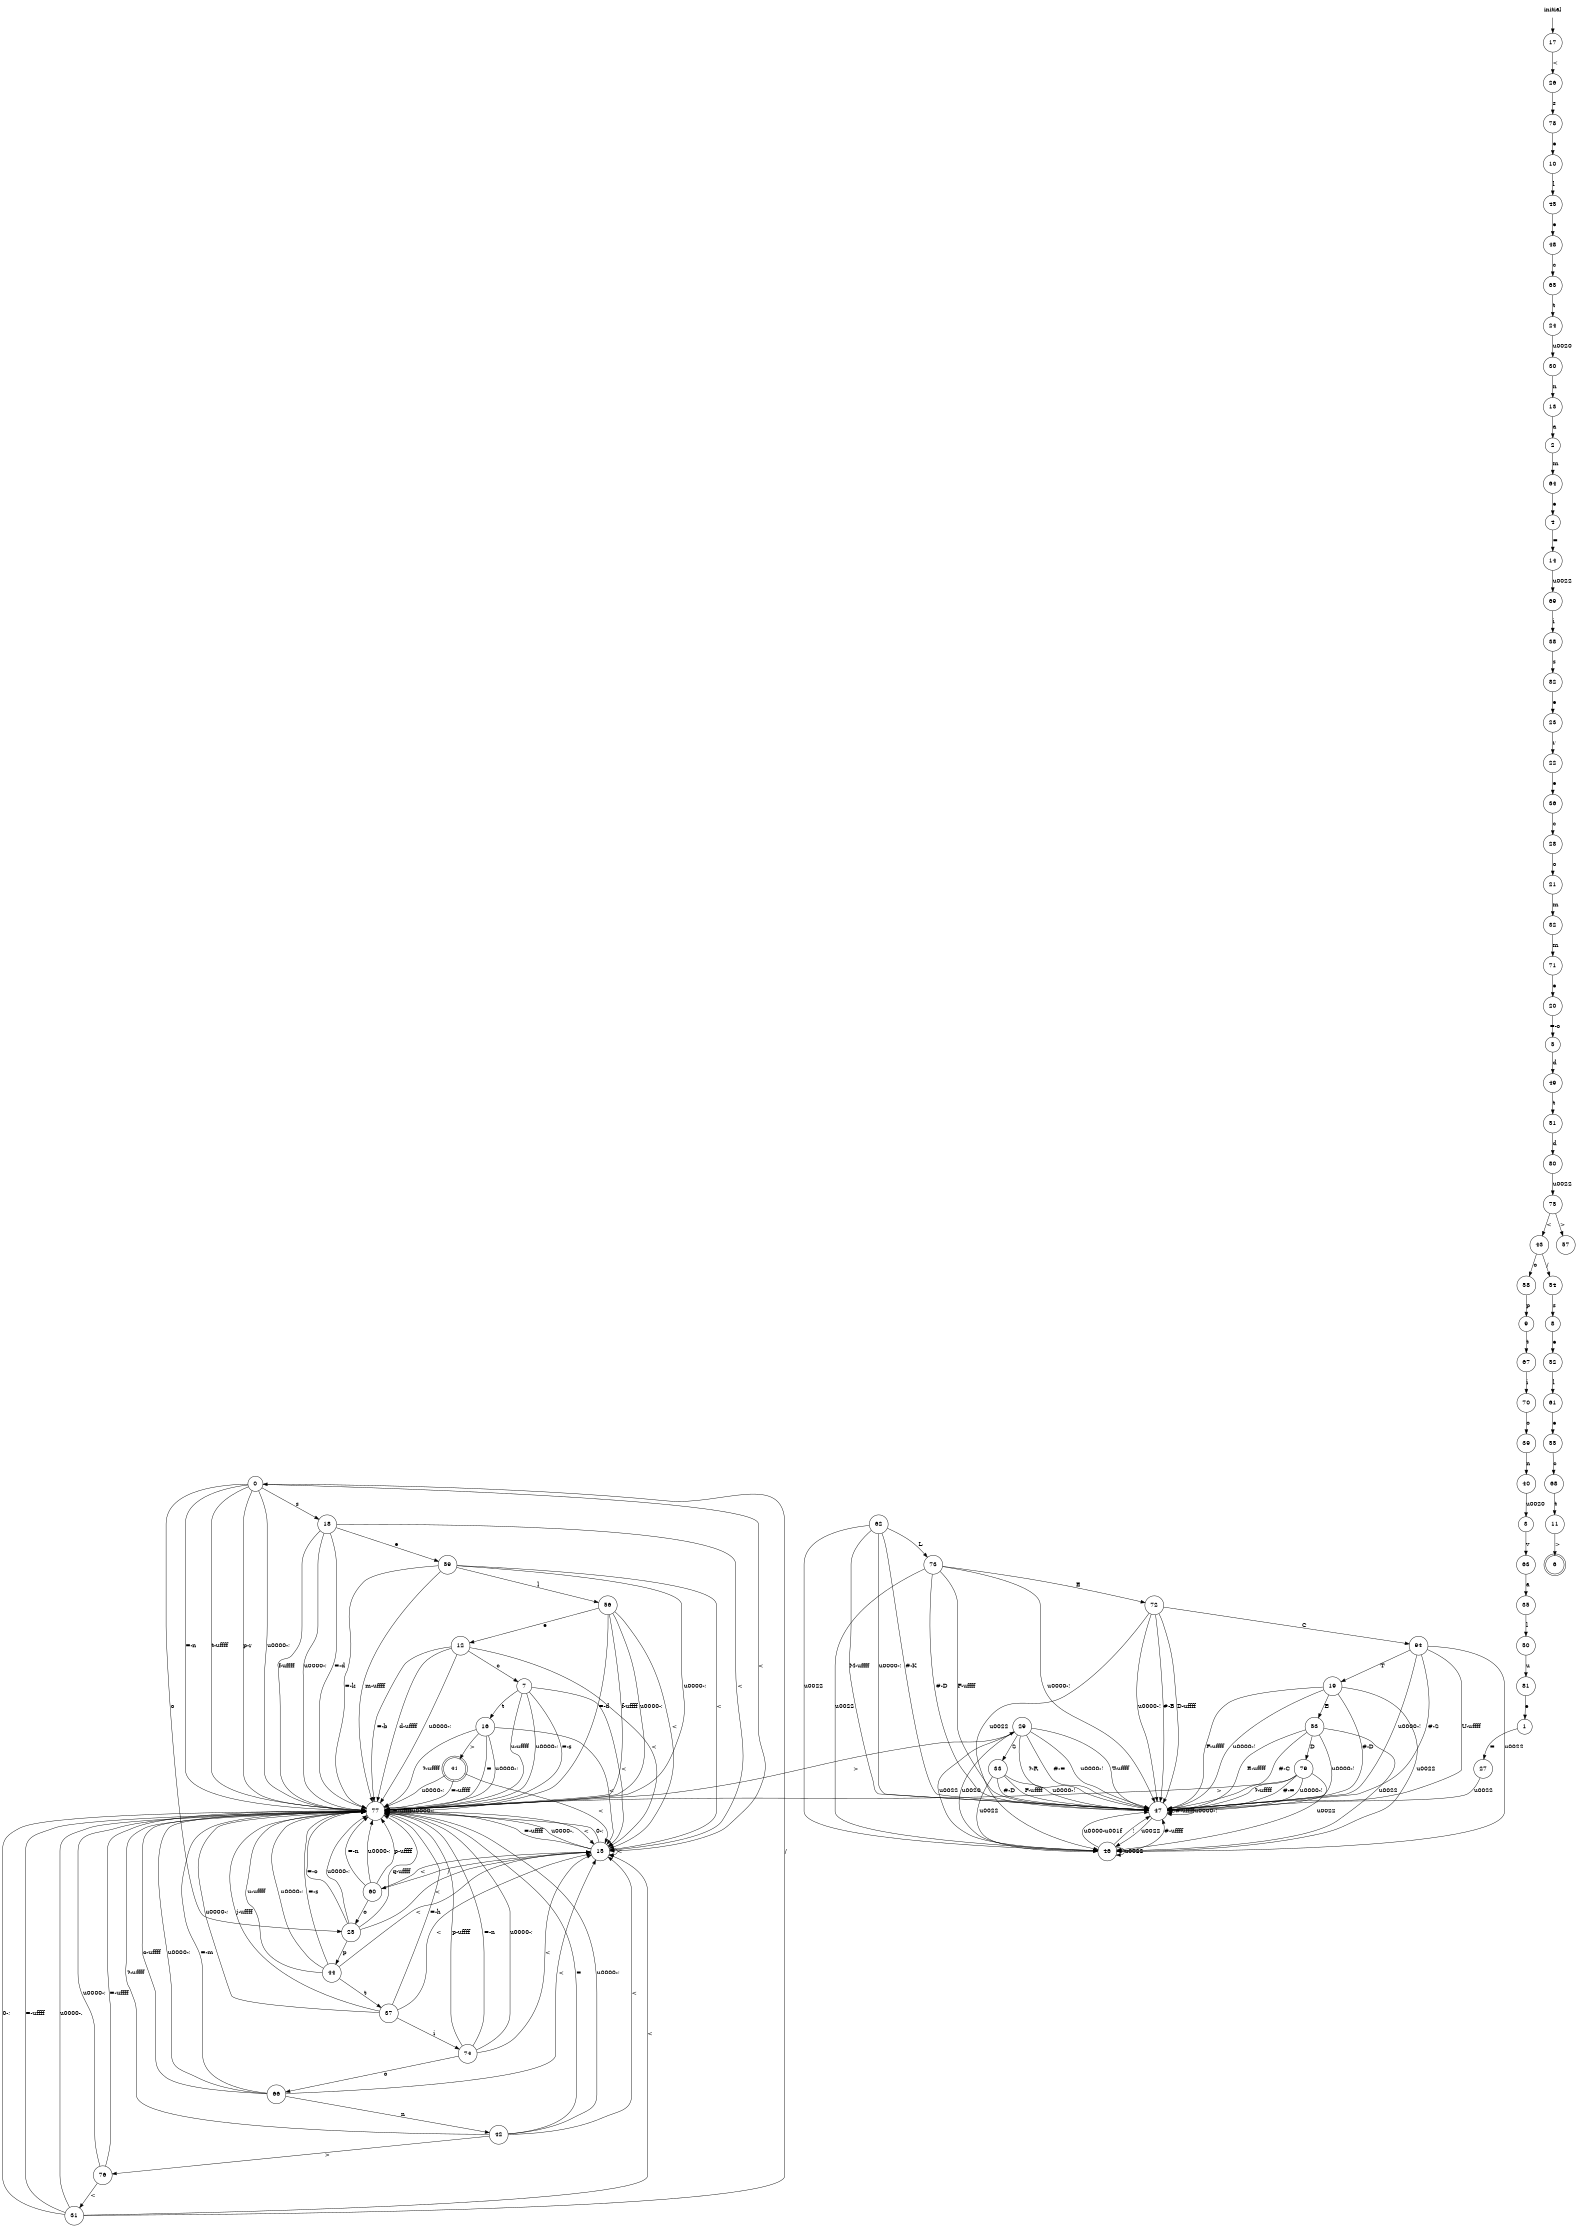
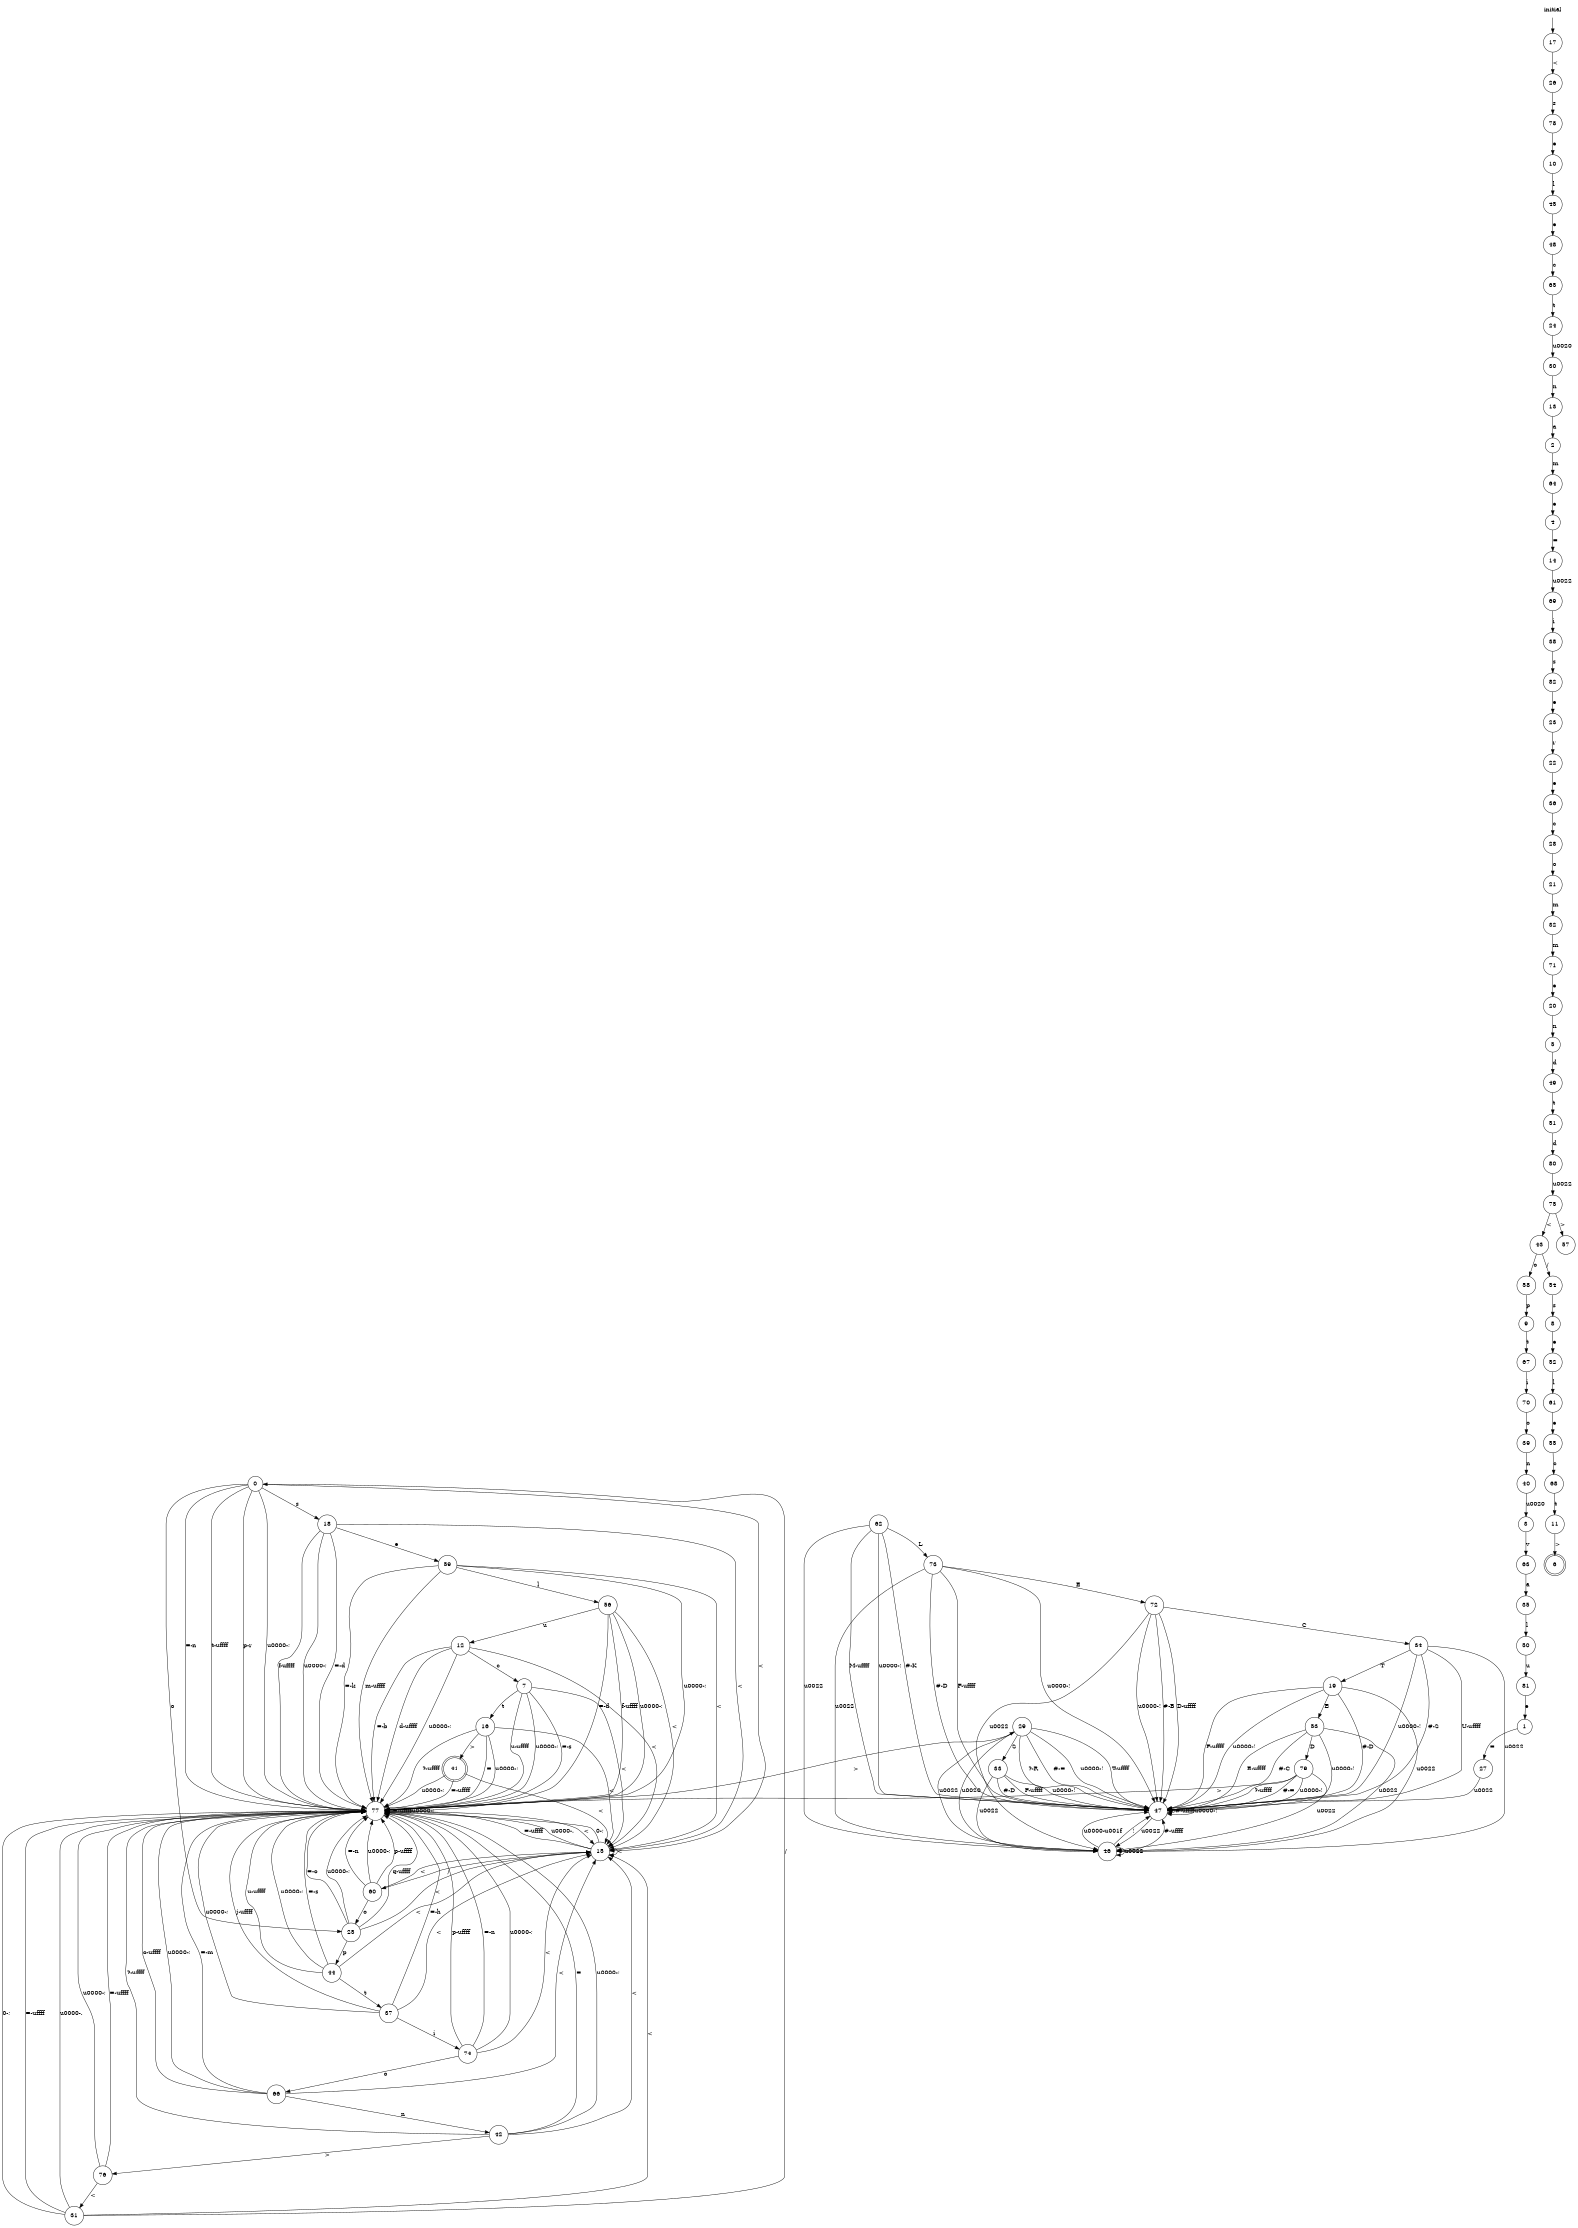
edge "20" -> "5": label "=-o" -> "n"
edge "56" -> "12": label "e" -> "u"
node "94": label "94" -> "34"
